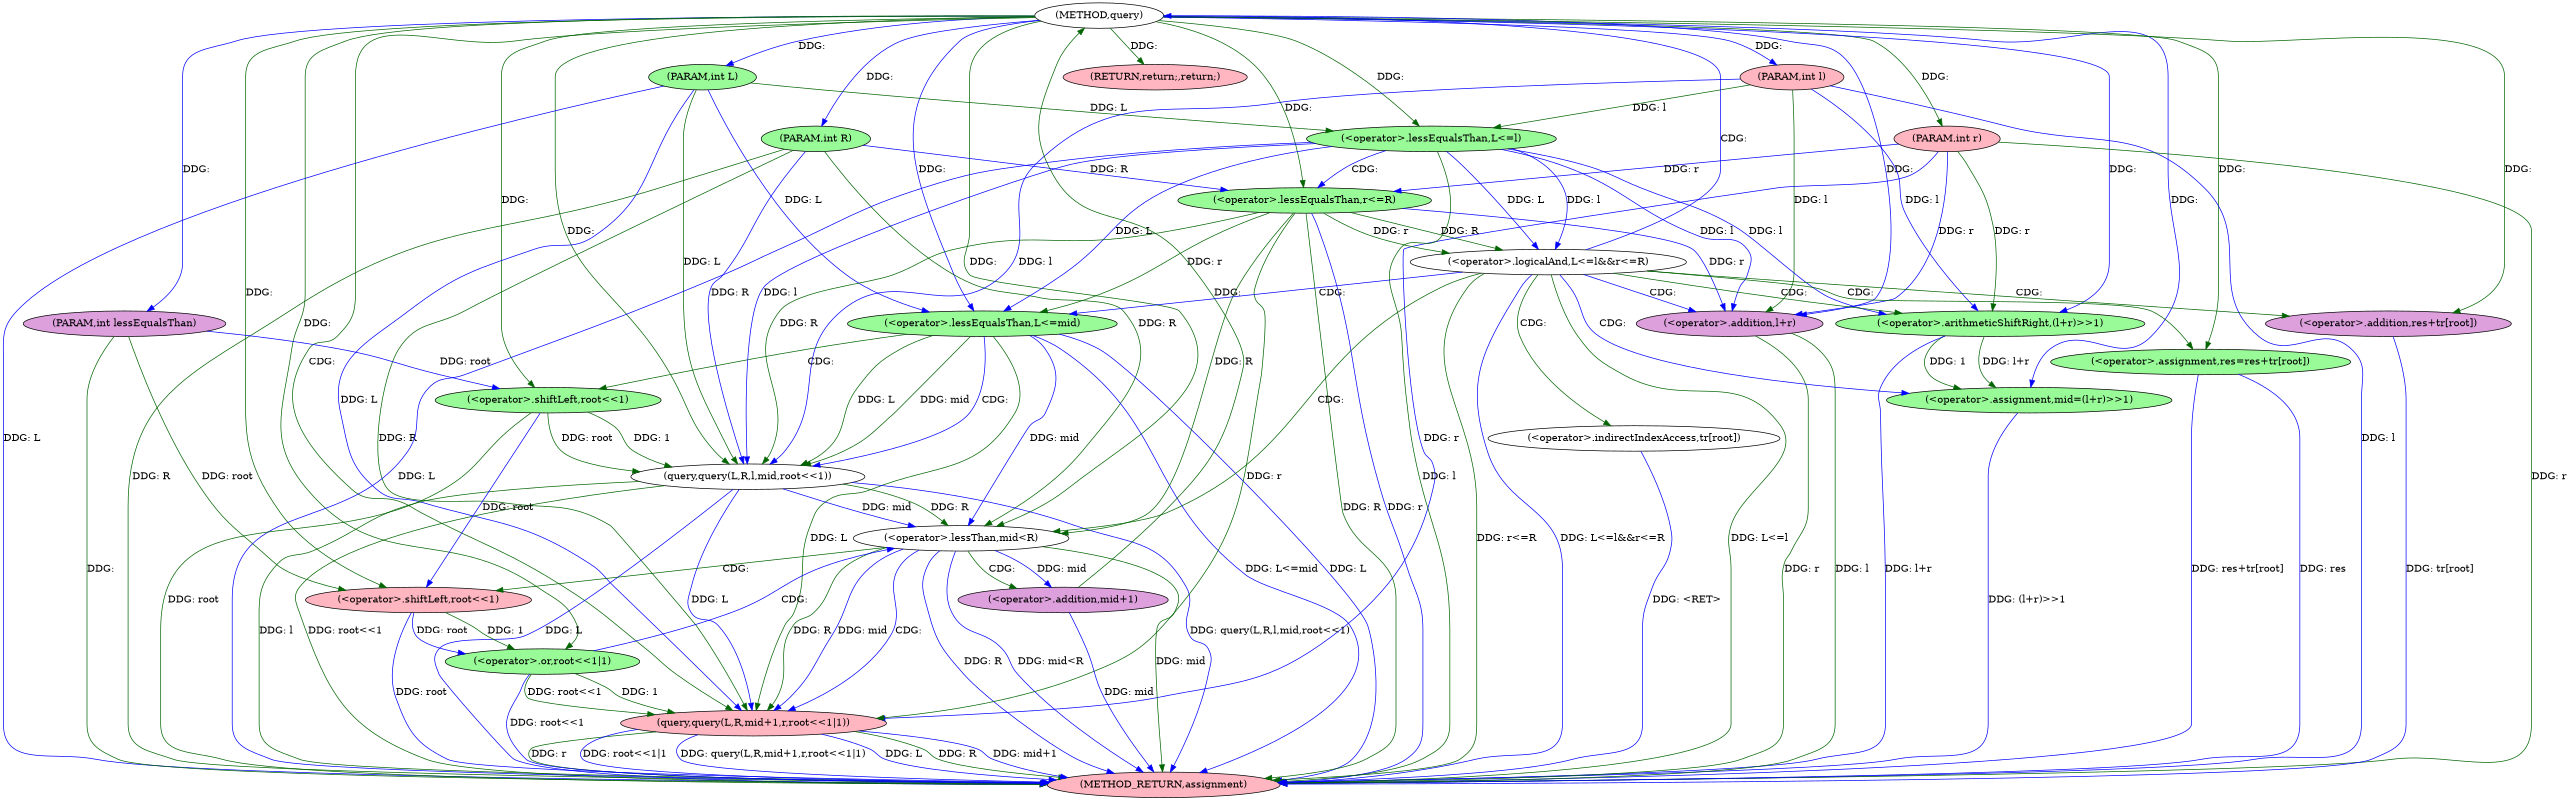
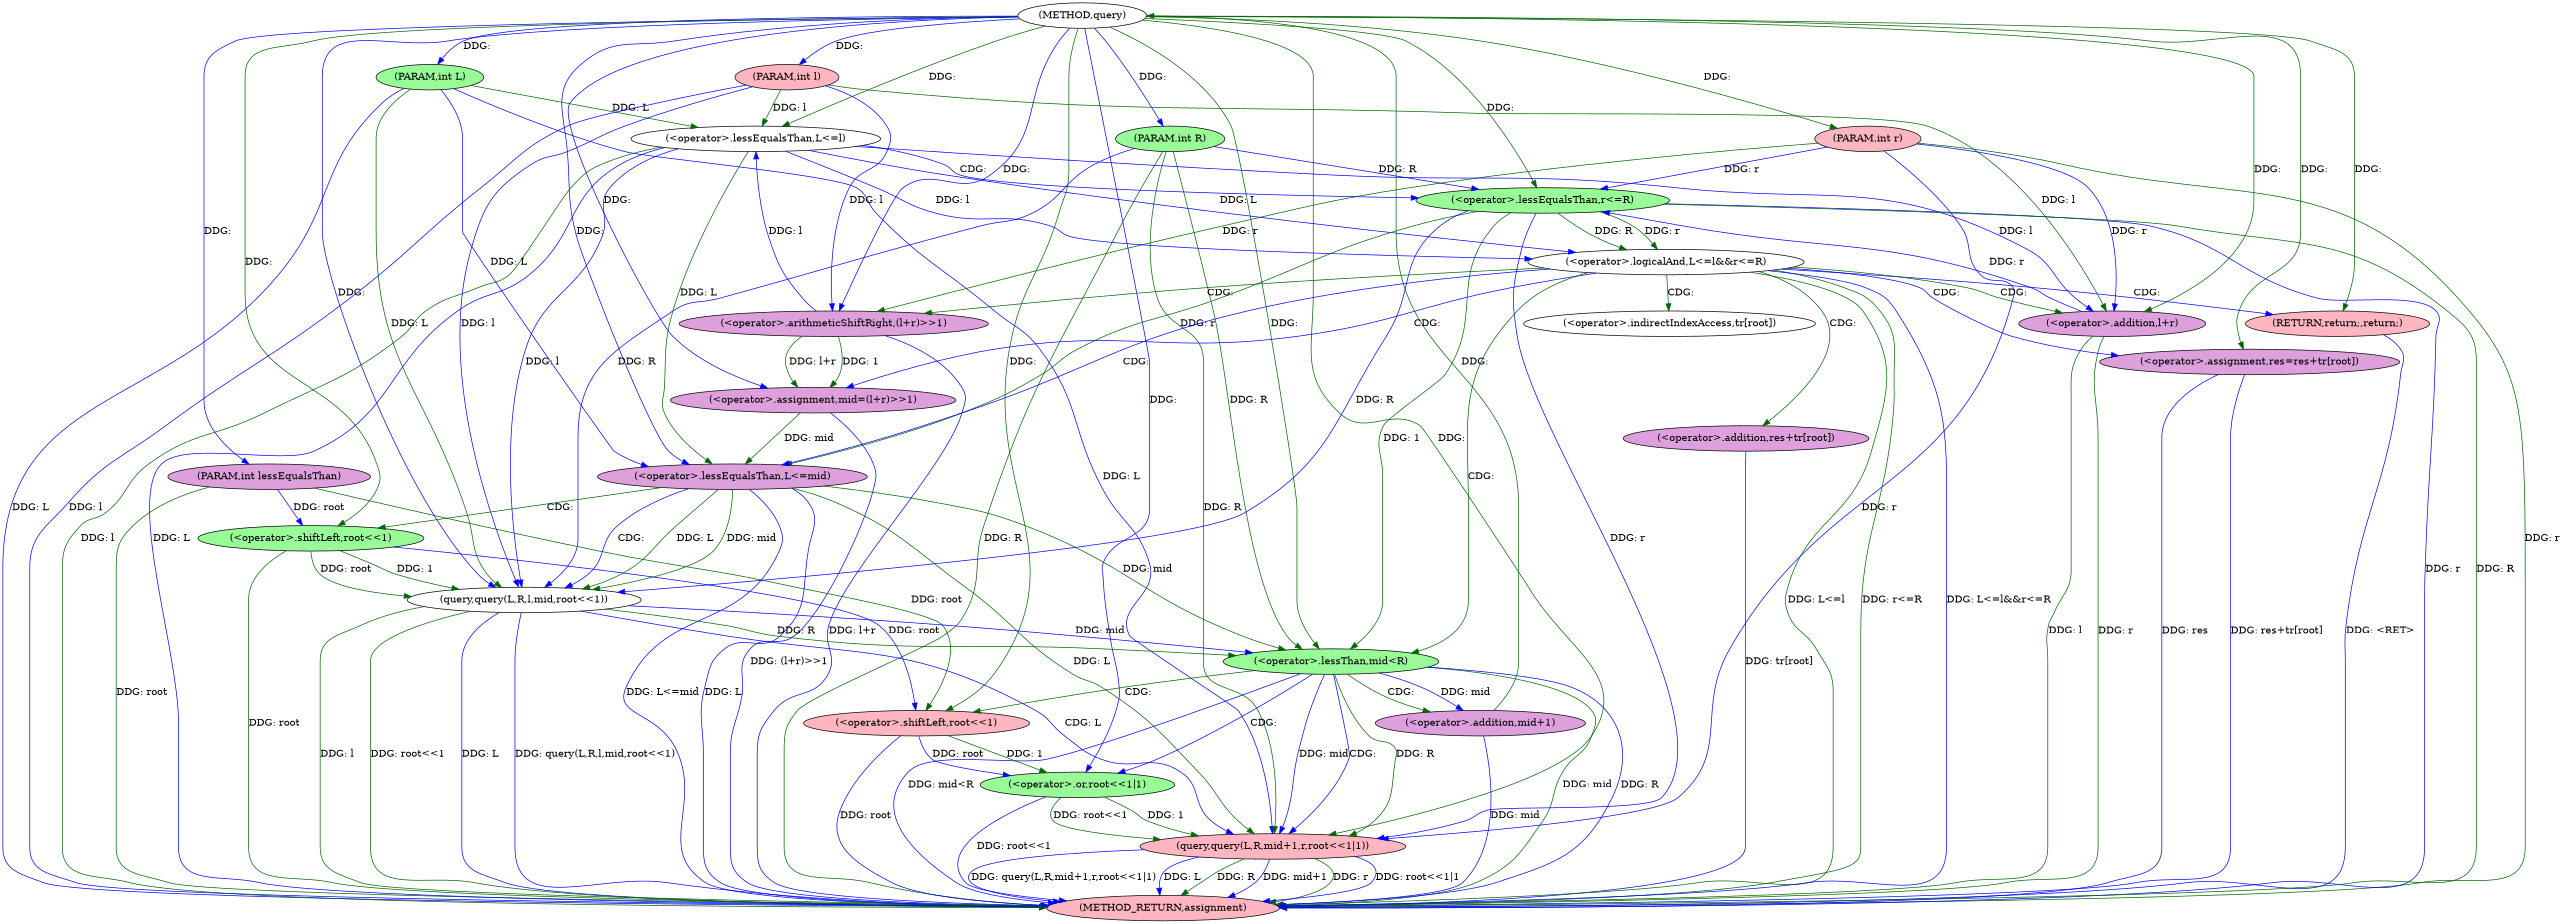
edge "(<operator>.logicalAnd,L<=l&&r<=R)" -> "(METHOD,query)": now "(<operator>.logicalAnd,L<=l&&r<=R)" -> "(RETURN,return;,return;)"
edge "(METHOD,query)" -> "(<operator>.addition,l+r)": color blue -> darkgreen
edge "(METHOD,query)" -> "(<operator>.addition,res+tr[root])": removed, label "DDG:"
edge "(METHOD,query)" -> "(query,query(L,R,l,mid,root<<1))": color darkgreen -> blue
edge "(METHOD,query)" -> "(<operator>.or,root<<1|1)": color darkgreen -> blue
node "(<operator>.lessEqualsThan,L<=l)": fillcolor palegreen -> white
edge "(<operator>.lessEqualsThan,L<=l)" -> "(<operator>.lessEqualsThan,L<=mid)": color blue -> darkgreen
edge "(<operator>.lessEqualsThan,L<=l)" -> "(<operator>.arithmeticShiftRight,(l+r)>>1)": reversed
edge "(<operator>.lessEqualsThan,r<=R)" -> "(<operator>.addition,l+r)": reversed
edge "(<operator>.lessEqualsThan,r<=R)" -> "(query,query(L,R,l,mid,root<<1))": color darkgreen -> blue
edge "(<operator>.logicalAnd,L<=l&&r<=R)" -> "(<operator>.addition,l+r)": color blue -> darkgreen
edge "(<operator>.logicalAnd,L<=l&&r<=R)" -> "(<operator>.assignment,res=res+tr[root])": color darkgreen -> blue
node "(<operator>.lessEqualsThan,L<=mid)": fillcolor palegreen -> plum
node "(<operator>.arithmeticShiftRight,(l+r)>>1)": fillcolor palegreen -> plum
edge "(METHOD,query)" -> "(query,query(L,R,mid+1,r,root<<1|1))": label "CDG: " -> "DDG: "
edge "(<operator>.lessEqualsThan,r<=R)" -> "(<operator>.lessThan,mid<R)": label "DDG: R" -> "DDG: 1"
node "(<operator>.assignment,res=res+tr[root])": fillcolor palegreen -> plum
node "(<operator>.assignment,mid=(l+r)>>1)": fillcolor palegreen -> plum
edge "(<operator>.lessEqualsThan,L<=mid)" -> "(<operator>.lessThan,mid<R)": color blue -> darkgreen
edge "(<operator>.assignment,mid=(l+r)>>1)" -> "(<operator>.lessEqualsThan,L<=mid)": added, label "DDG: mid"
node "(<operator>.lessThan,mid<R)": fillcolor white -> palegreen
edge "(<operator>.lessEqualsThan,r<=R)" -> "(query,query(L,R,mid+1,r,root<<1|1))": color darkgreen -> blue
edge "(PARAM,int lessEqualsThan)" -> "(METHOD_RETURN,assignment)": label "DDG: " -> "DDG: root"
edge "(query,query(L,R,l,mid,root<<1))" -> "(query,query(L,R,mid+1,r,root<<1|1))": label "DDG: L" -> "CDG: L"
edge "(<operator>.or,root<<1|1)" -> "(<operator>.lessThan,mid<R)": reversed
edge "(<operator>.indirectIndexAccess,tr[root])" -> "(METHOD_RETURN,assignment)": now "(RETURN,return;,return;)" -> "(METHOD_RETURN,assignment)"
